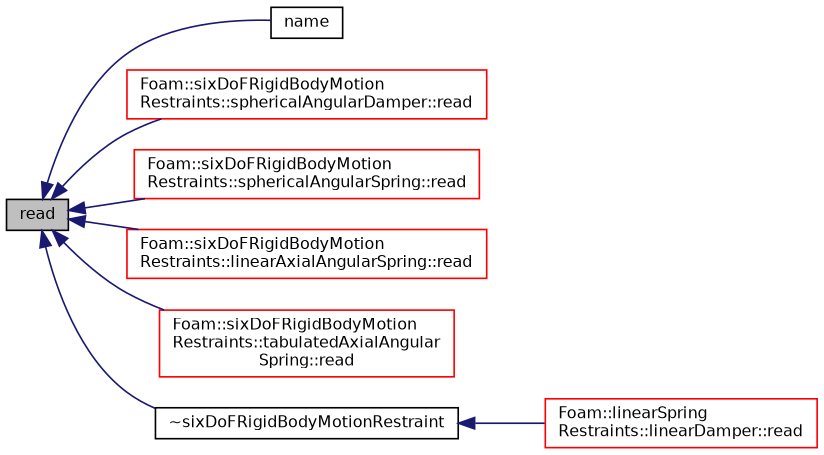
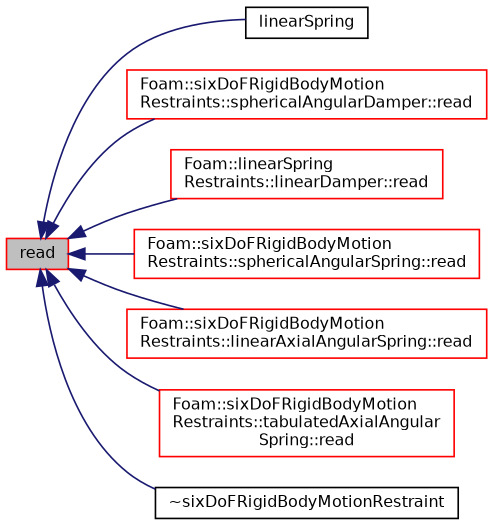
node "name": label "name" -> "linearSpring"
node "read": color black -> red
edge "Foam::linearSpring Restraints::linearDamper::read" -> "~sixDoFRigidBodyMotionRestraint": now "Foam::linearSpring Restraints::linearDamper::read" -> "read"
